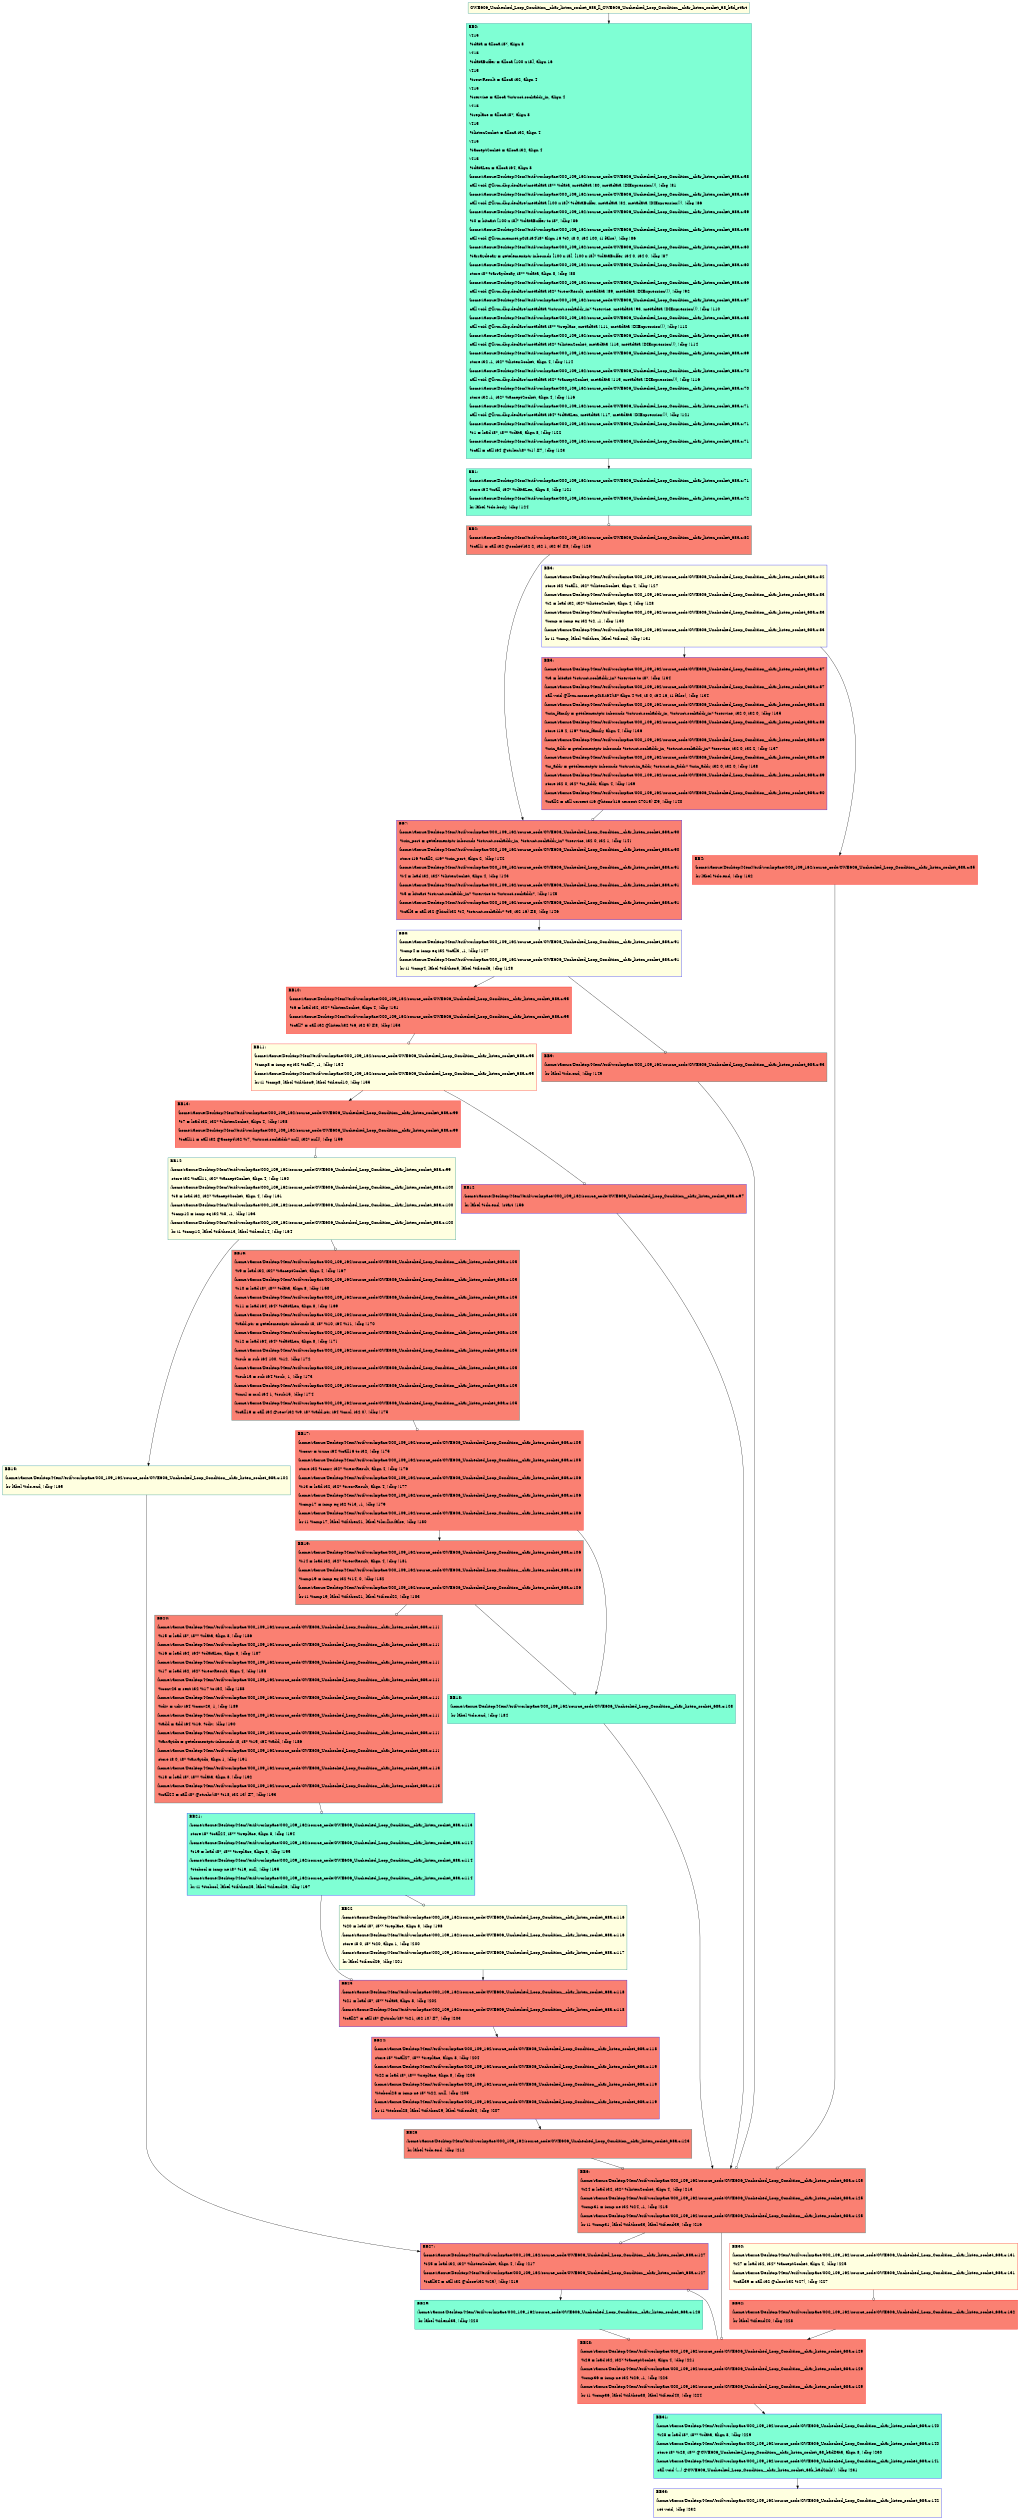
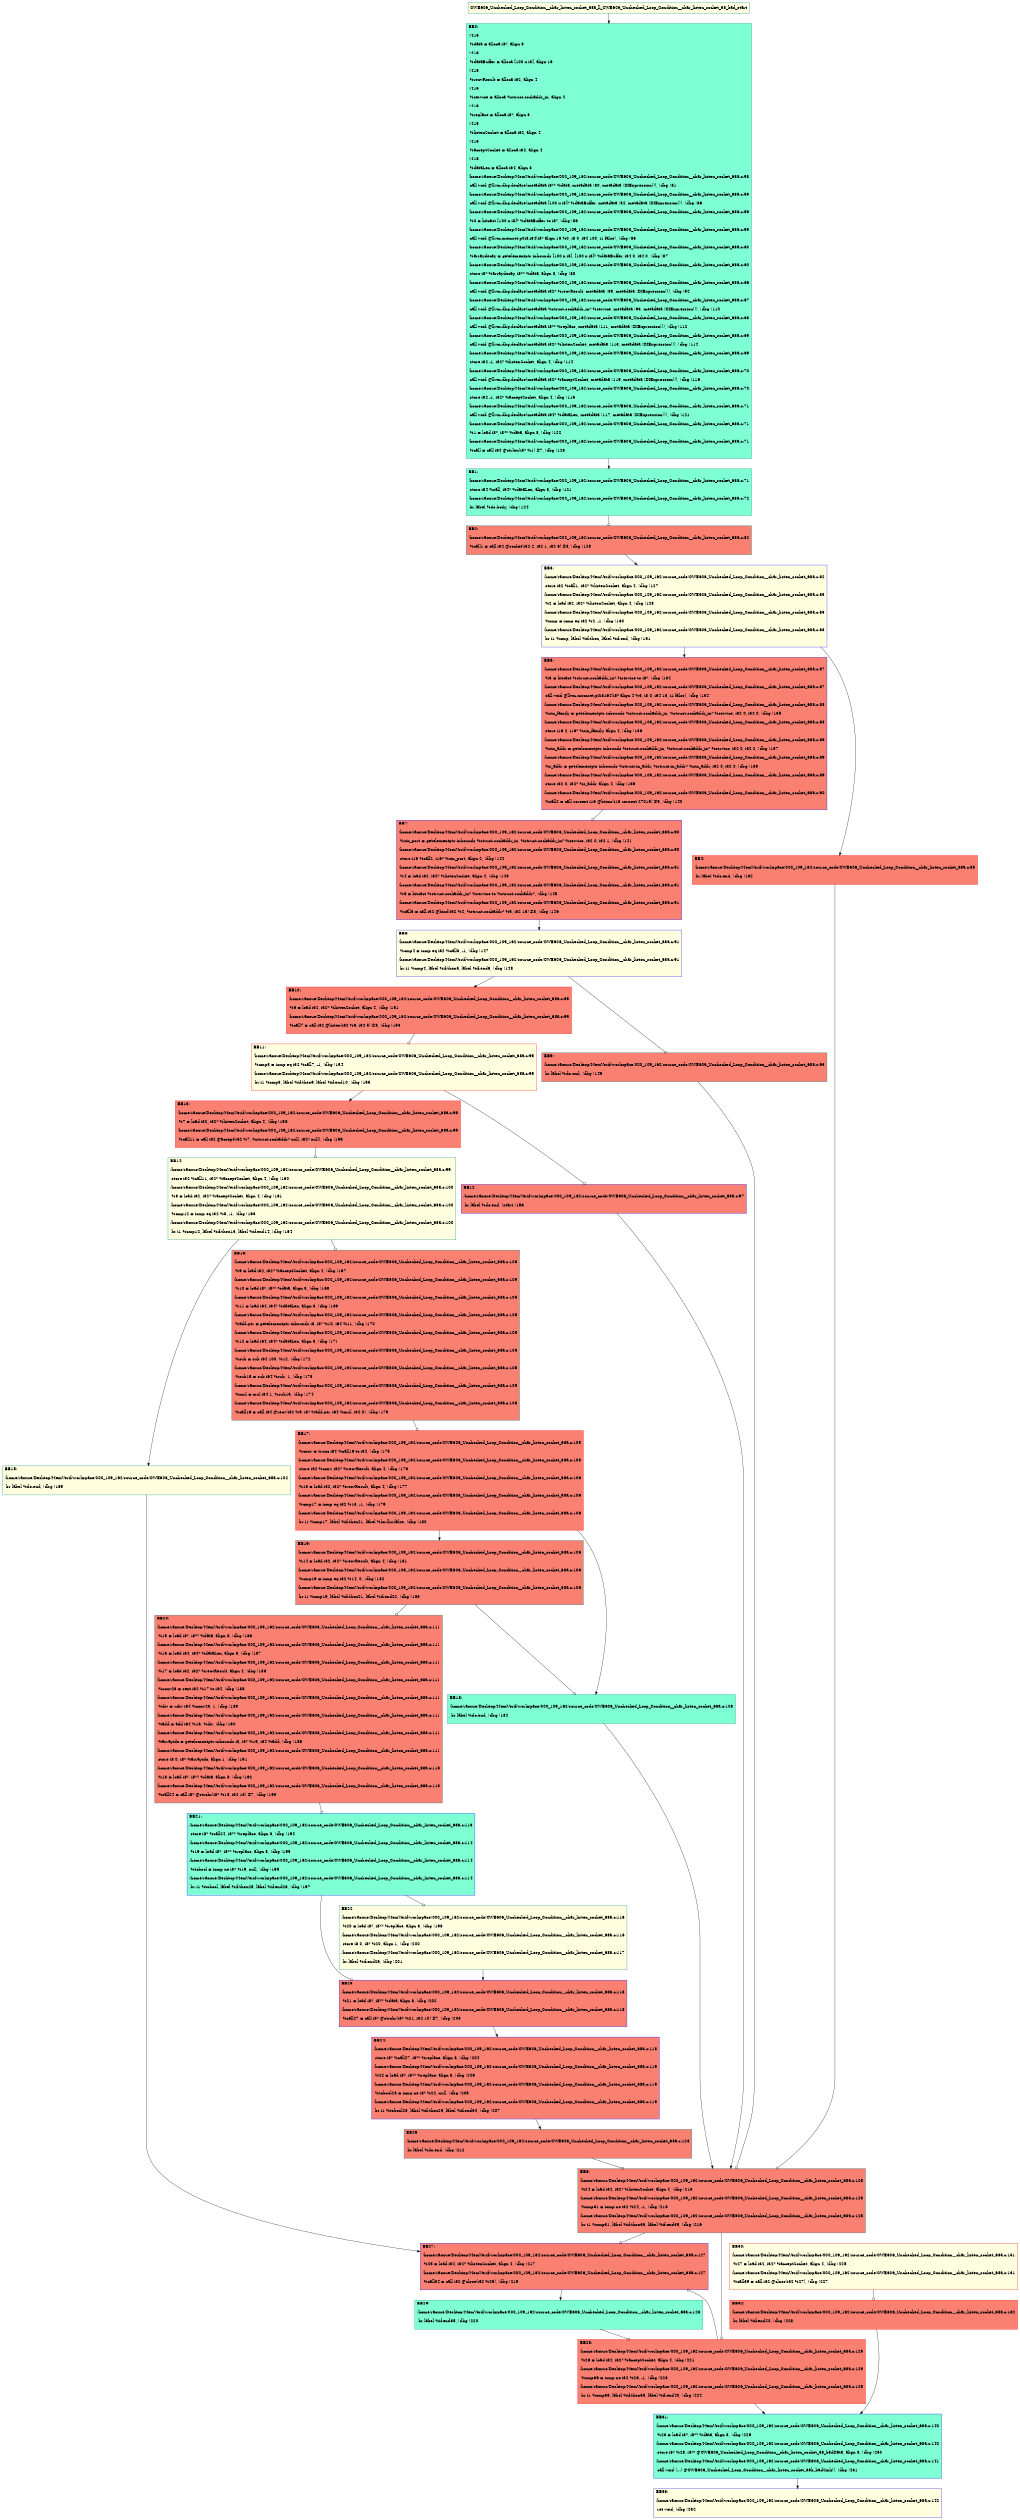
edge "BB2:" -> "BB7:": now "BB2:" -> "BB3:"
edge "BB32:" -> "BB28:": now "BB32:" -> "BB31:"
